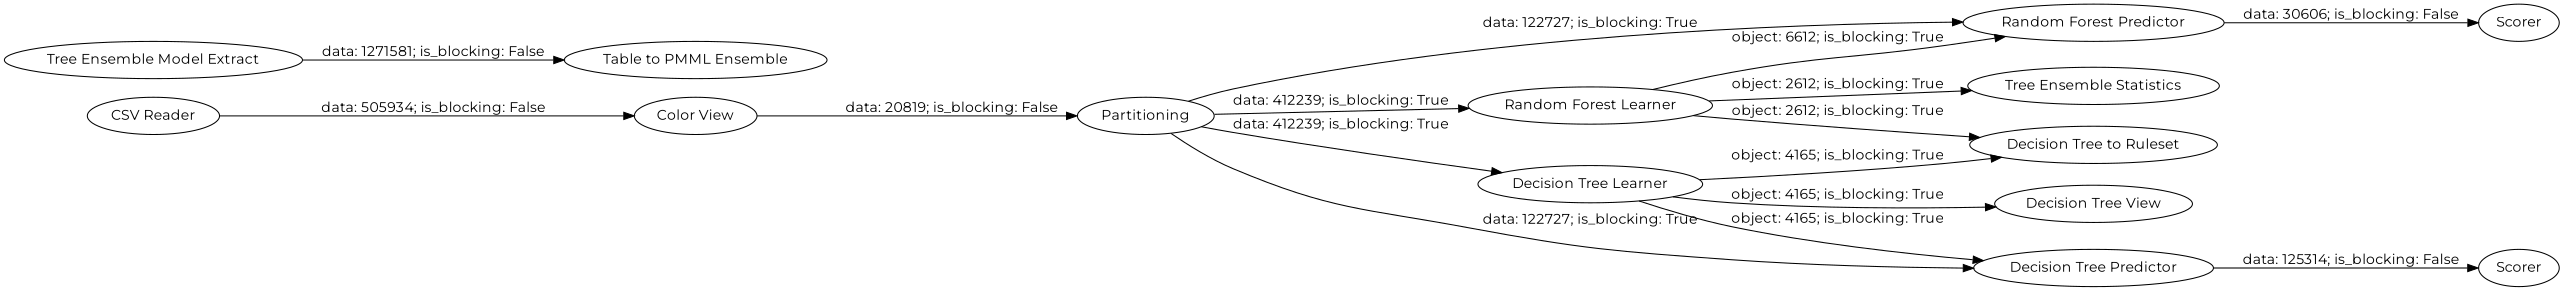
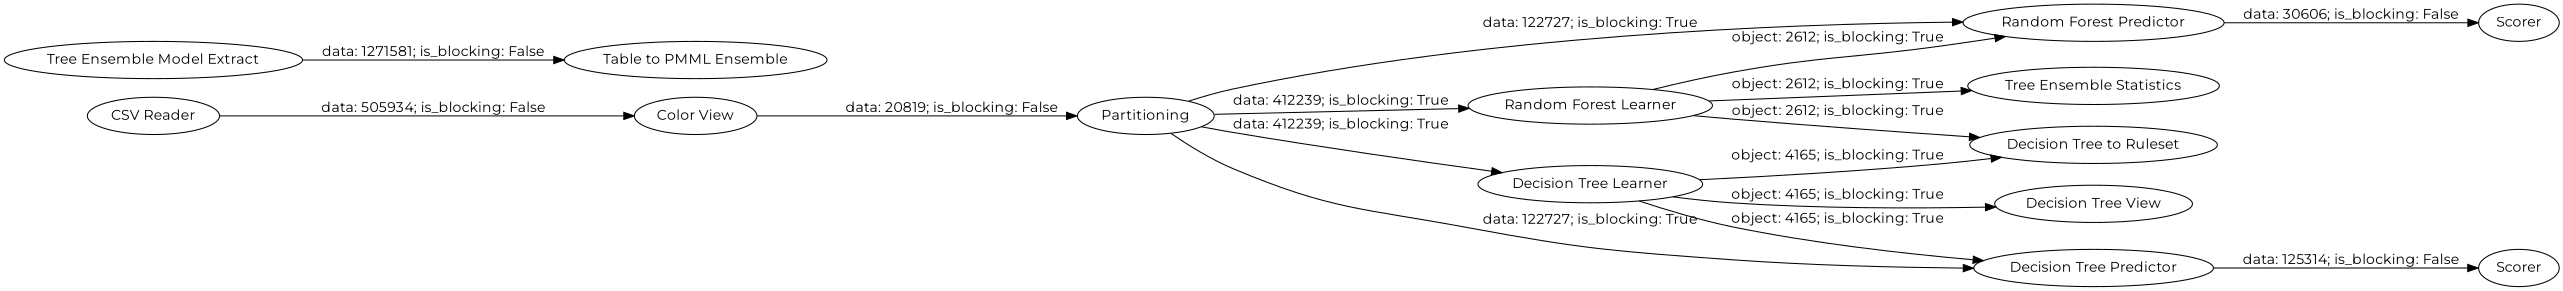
edge "Random Forest Learner" -> "Random Forest Predictor": label "object: 6612; is_blocking: True" -> "object: 2612; is_blocking: True"
